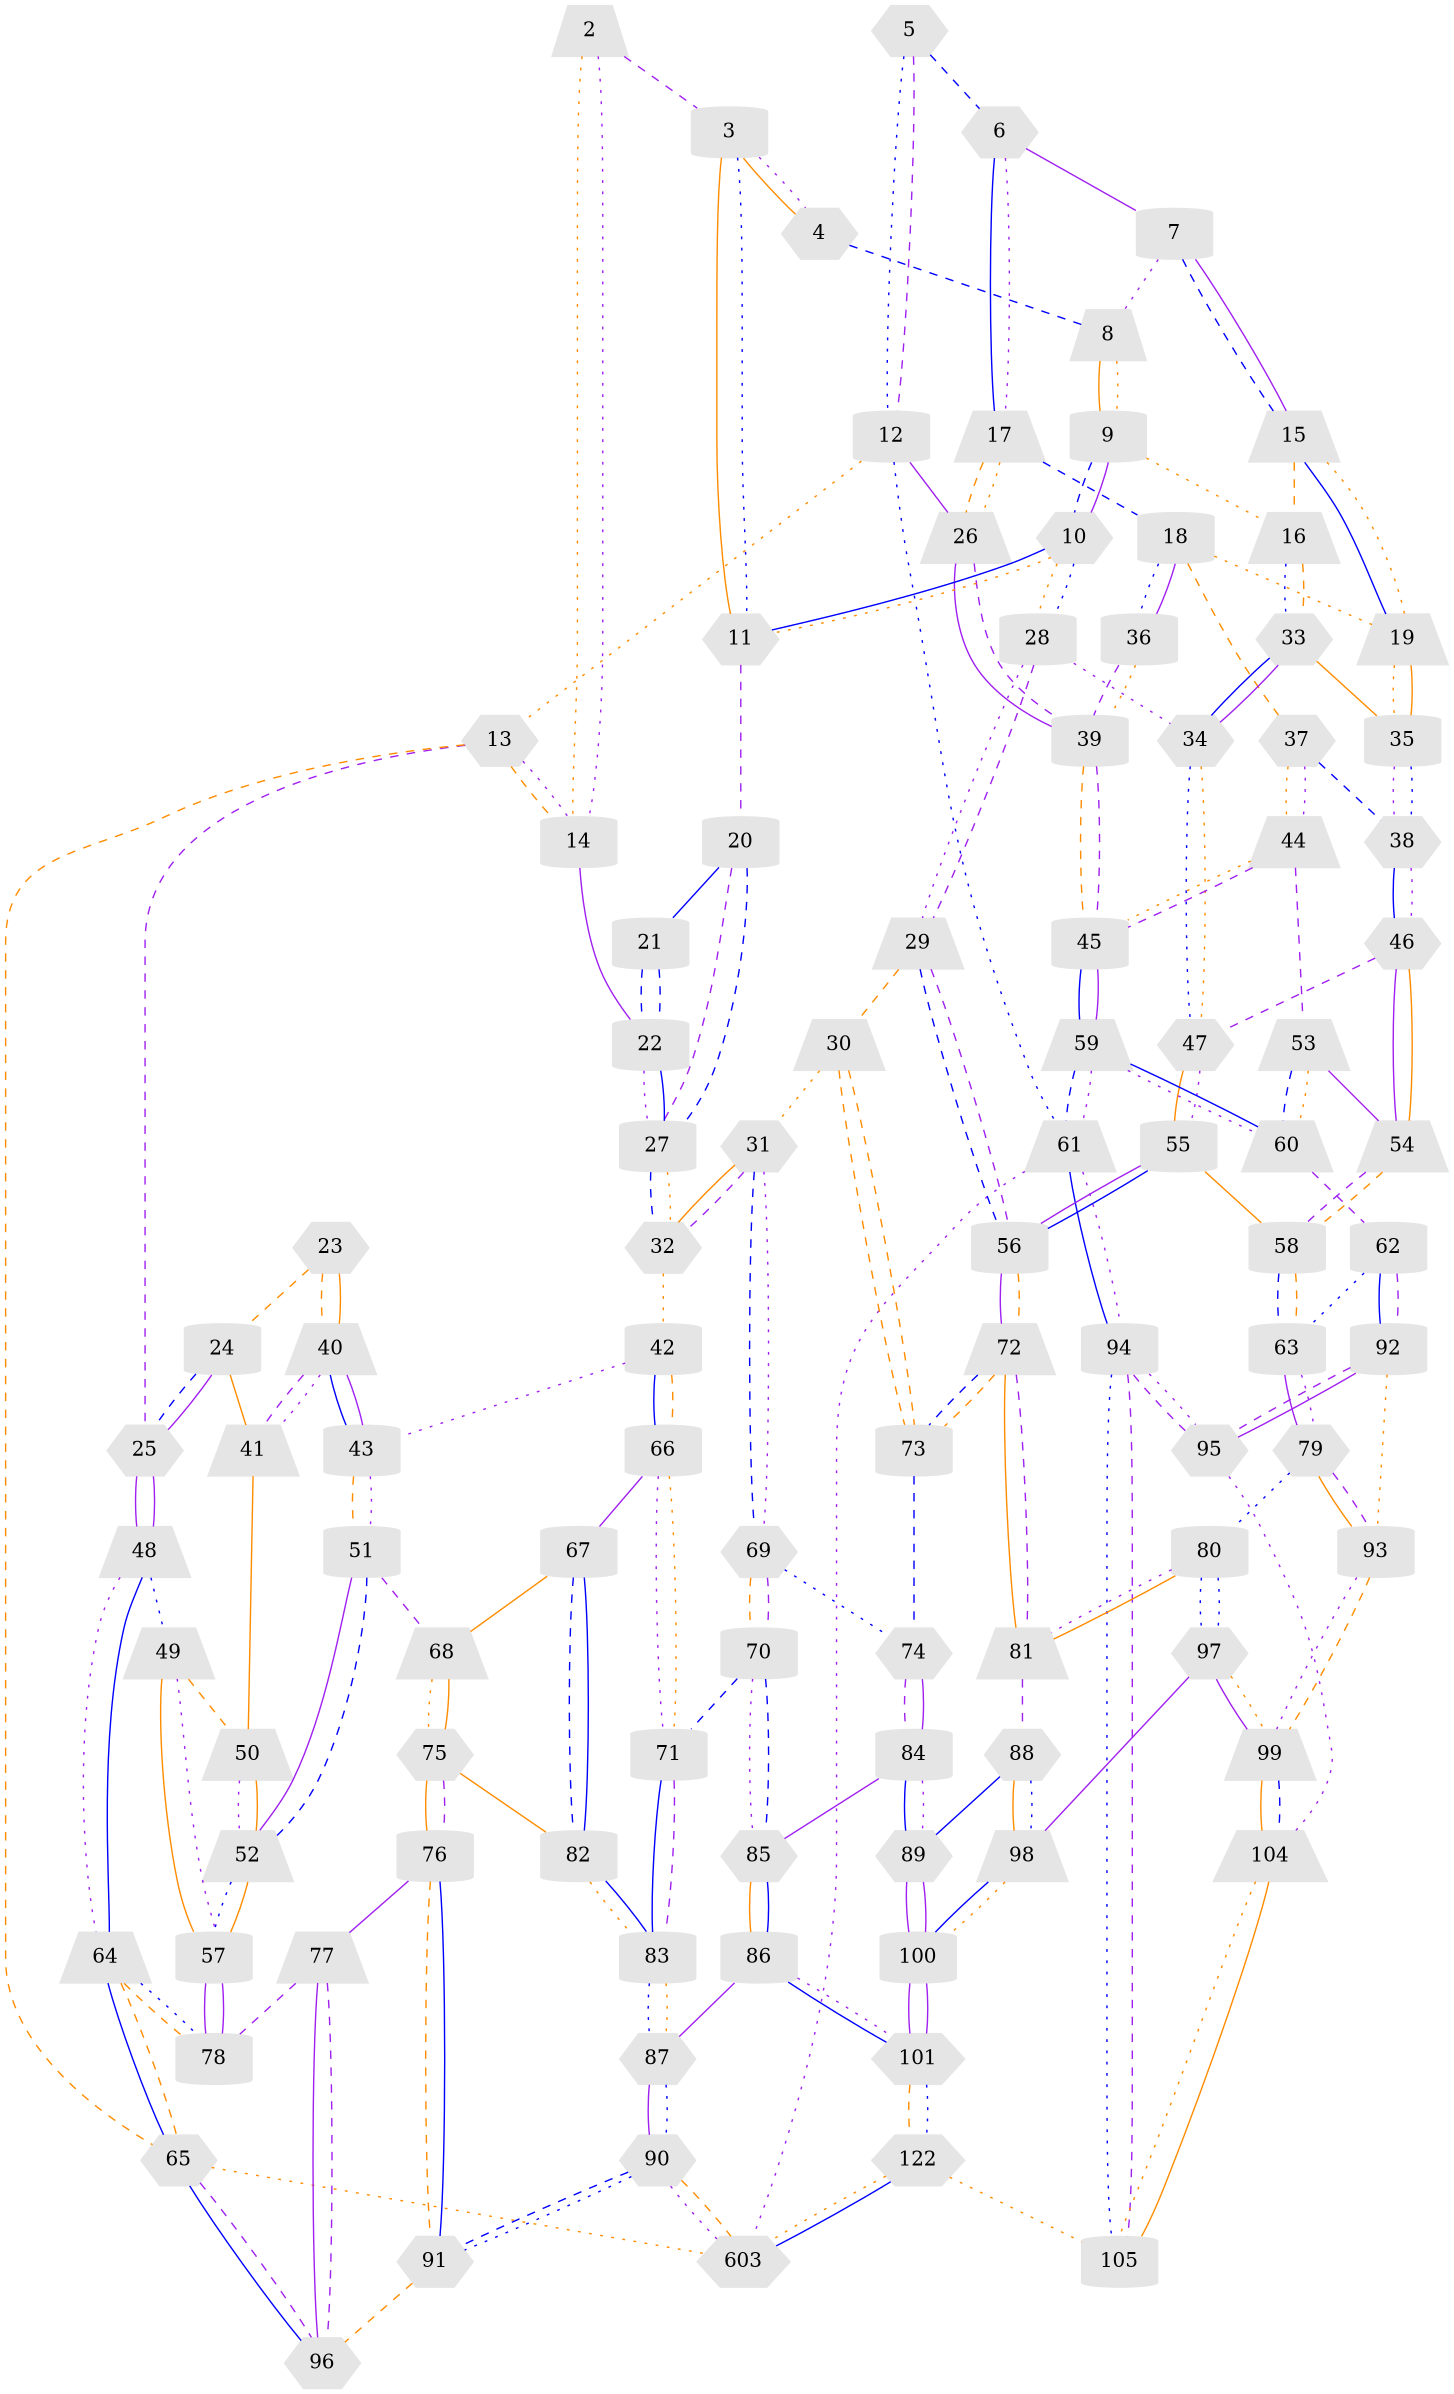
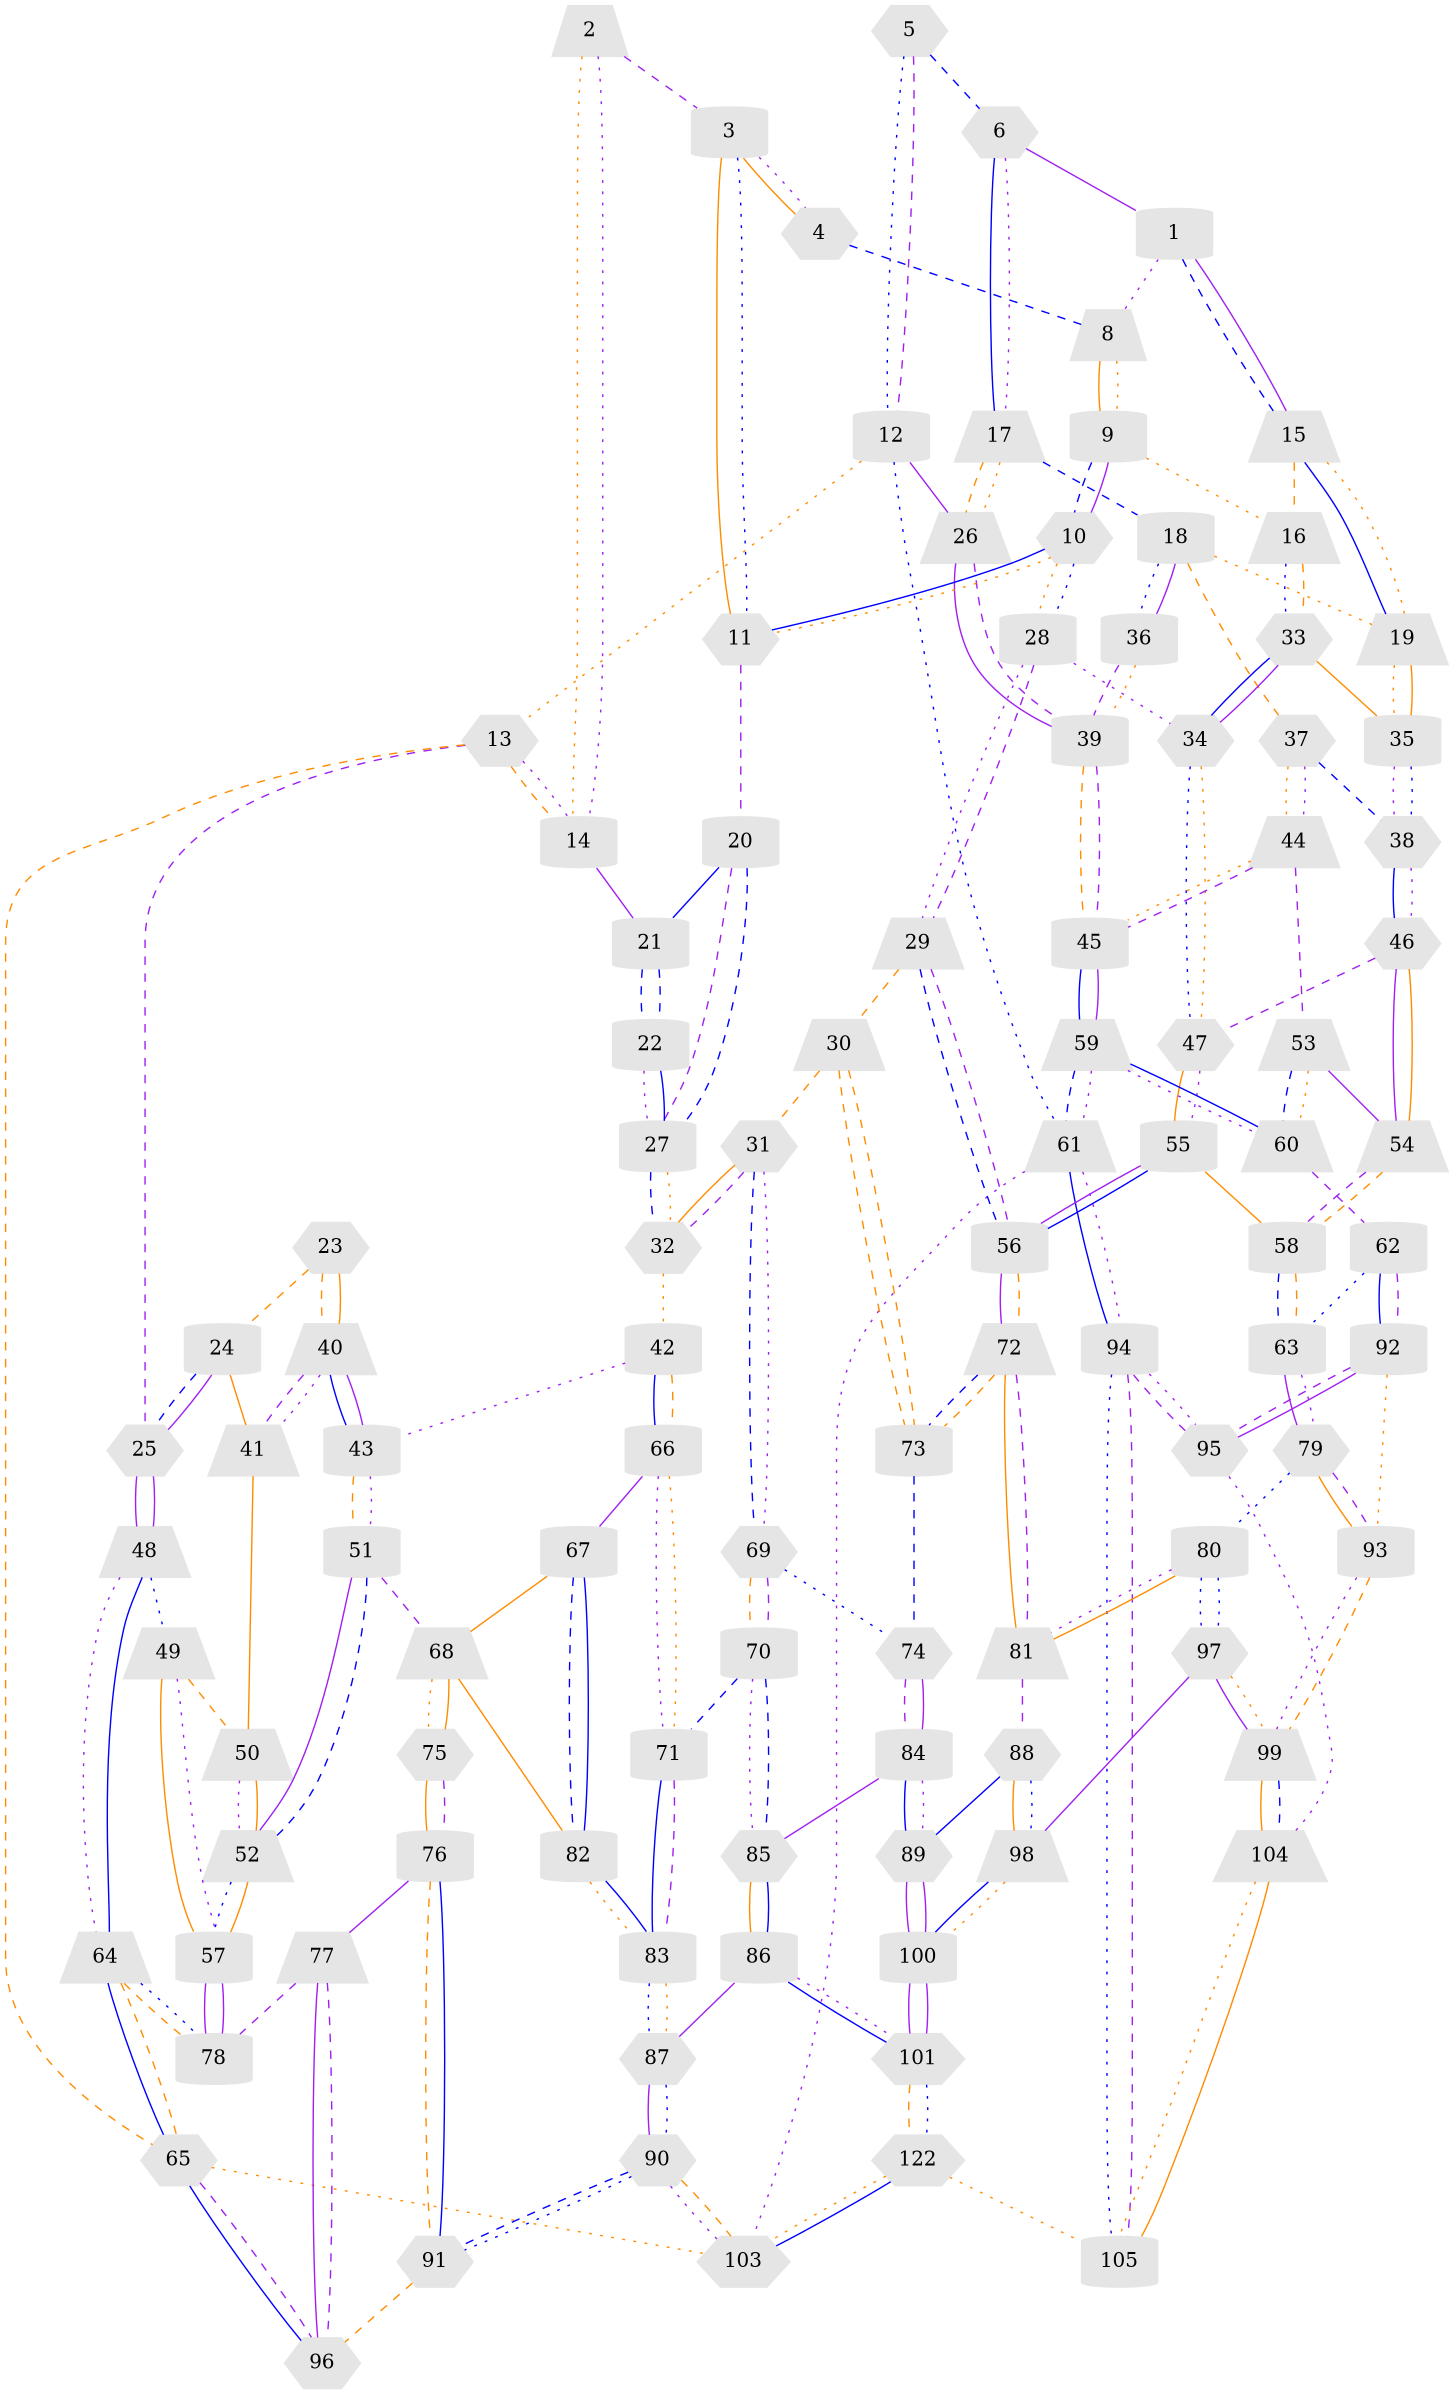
node "7": label "7" -> "1"
edge "14" -- "22": now "14" -- "21"
edge "30" -- "31": style dotted -> dashed
edge "75" -- "82": now "68" -- "82"
node "603": label "603" -> "103"
